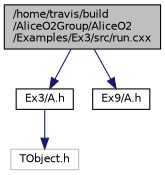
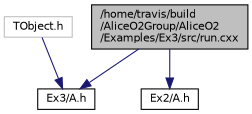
node "Ex9/A.h": label "Ex9/A.h" -> "Ex2/A.h"
edge "Ex3/A.h" -> "TObject.h": reversed
